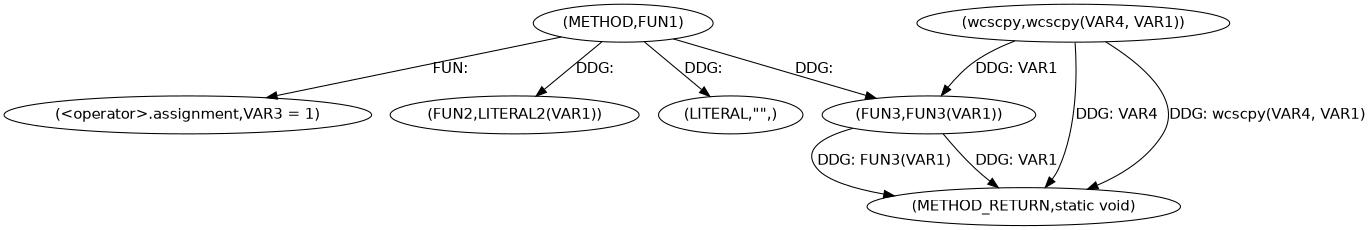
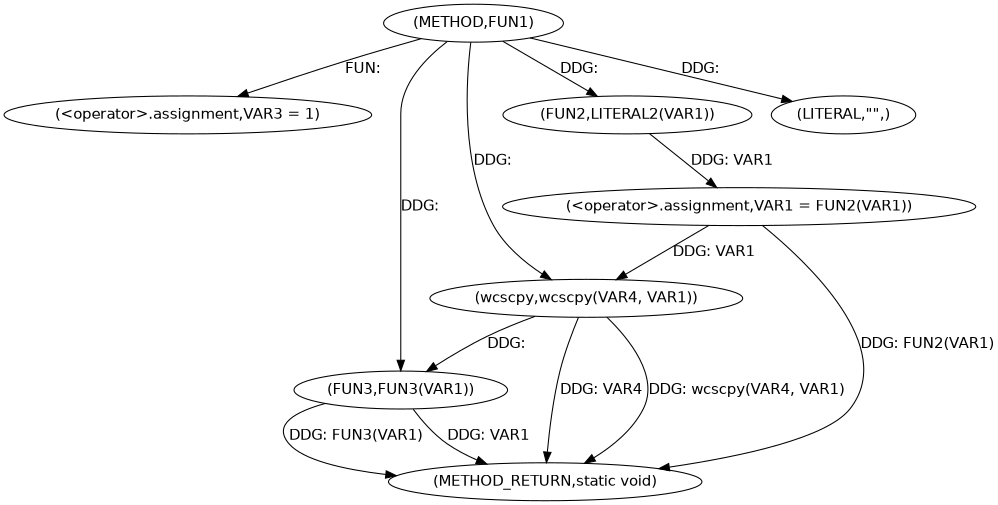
edge "(wcscpy,wcscpy(VAR4, VAR1))" -> "(FUN3,FUN3(VAR1))": label "DDG: VAR1" -> "DDG: "
edge "(METHOD,FUN1)" -> "(wcscpy,wcscpy(VAR4, VAR1))": added, label "DDG:"
node "(<operator>.assignment,VAR1 = FUN2(VAR1))": added
